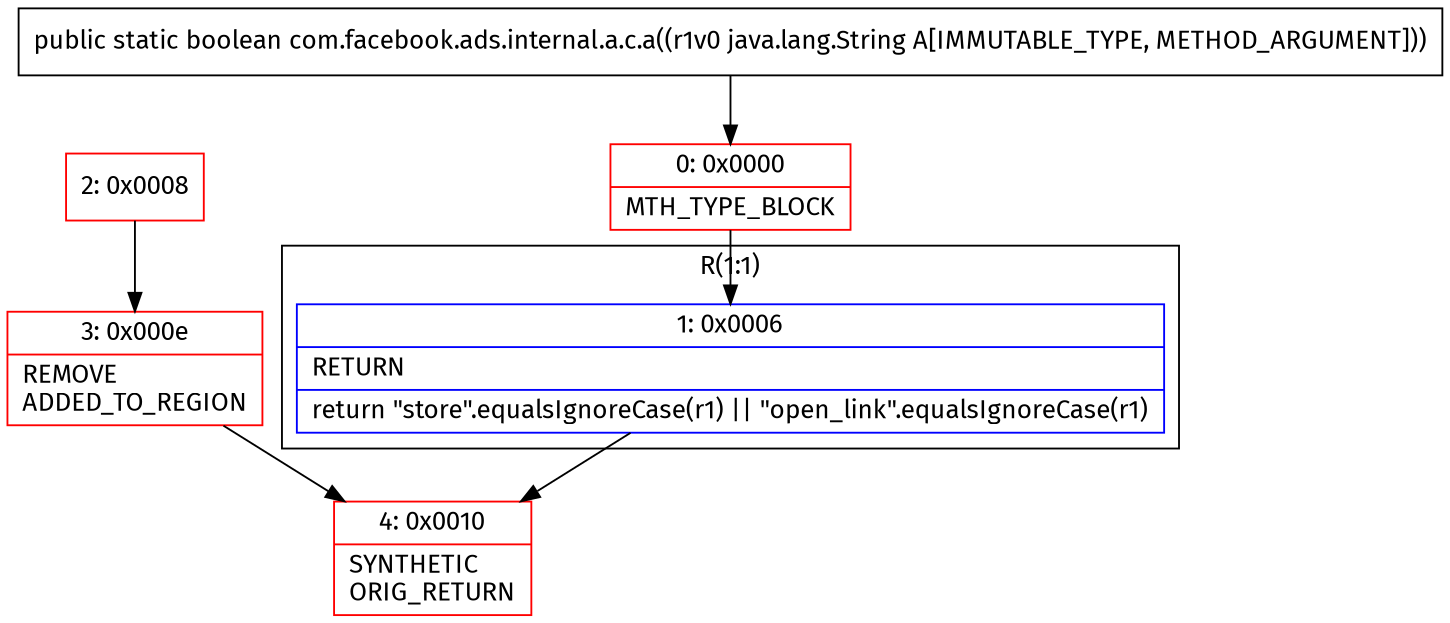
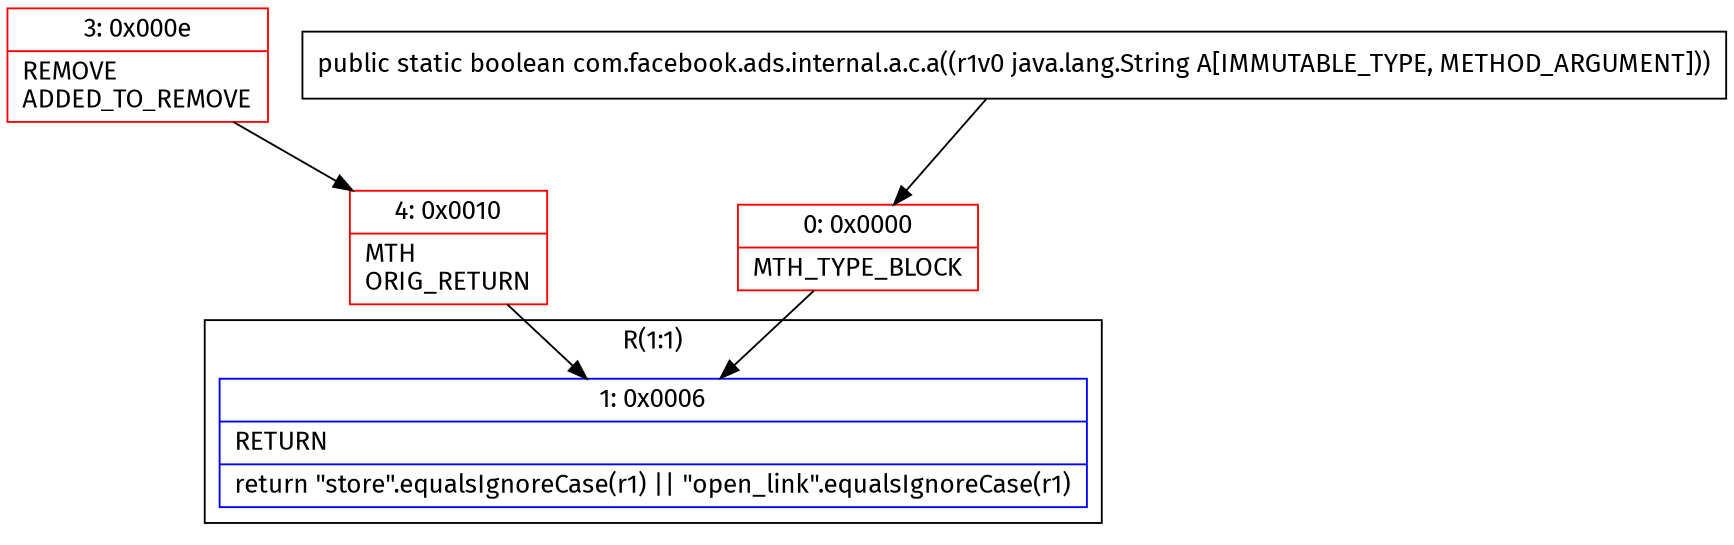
node "2: 0x0008": removed
node "3: 0x000e": text "ADDED_TO_REGION" -> "ADDED_TO_REMOVE"
edge "1: 0x0006" -> "4: 0x0010": reversed
node "4: 0x0010": text "SYNTHETIC" -> "MTH"
